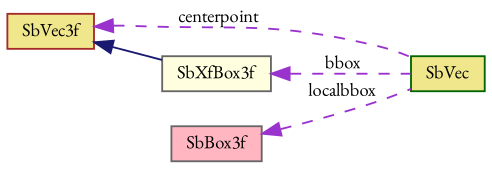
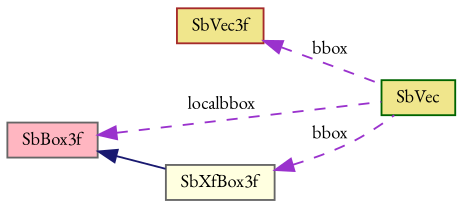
edge "SbVec" -> "SbVec3f": label " centerpoint" -> " bbox"
edge "SbXfBox3f" -> "SbVec3f": now "SbXfBox3f" -> "SbBox3f"
